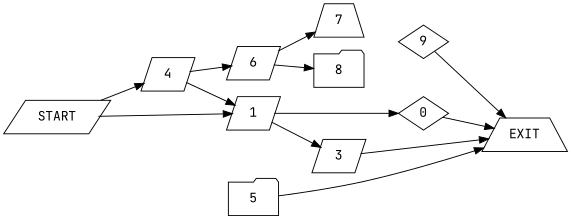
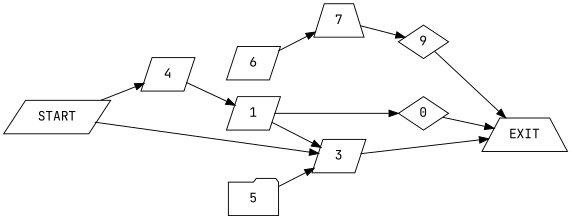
edge "7" -> "9": added
edge "4" -> "6": removed
node "8": removed
edge "START" -> "1": now "START" -> "3"
edge "5" -> "EXIT": now "5" -> "3"
